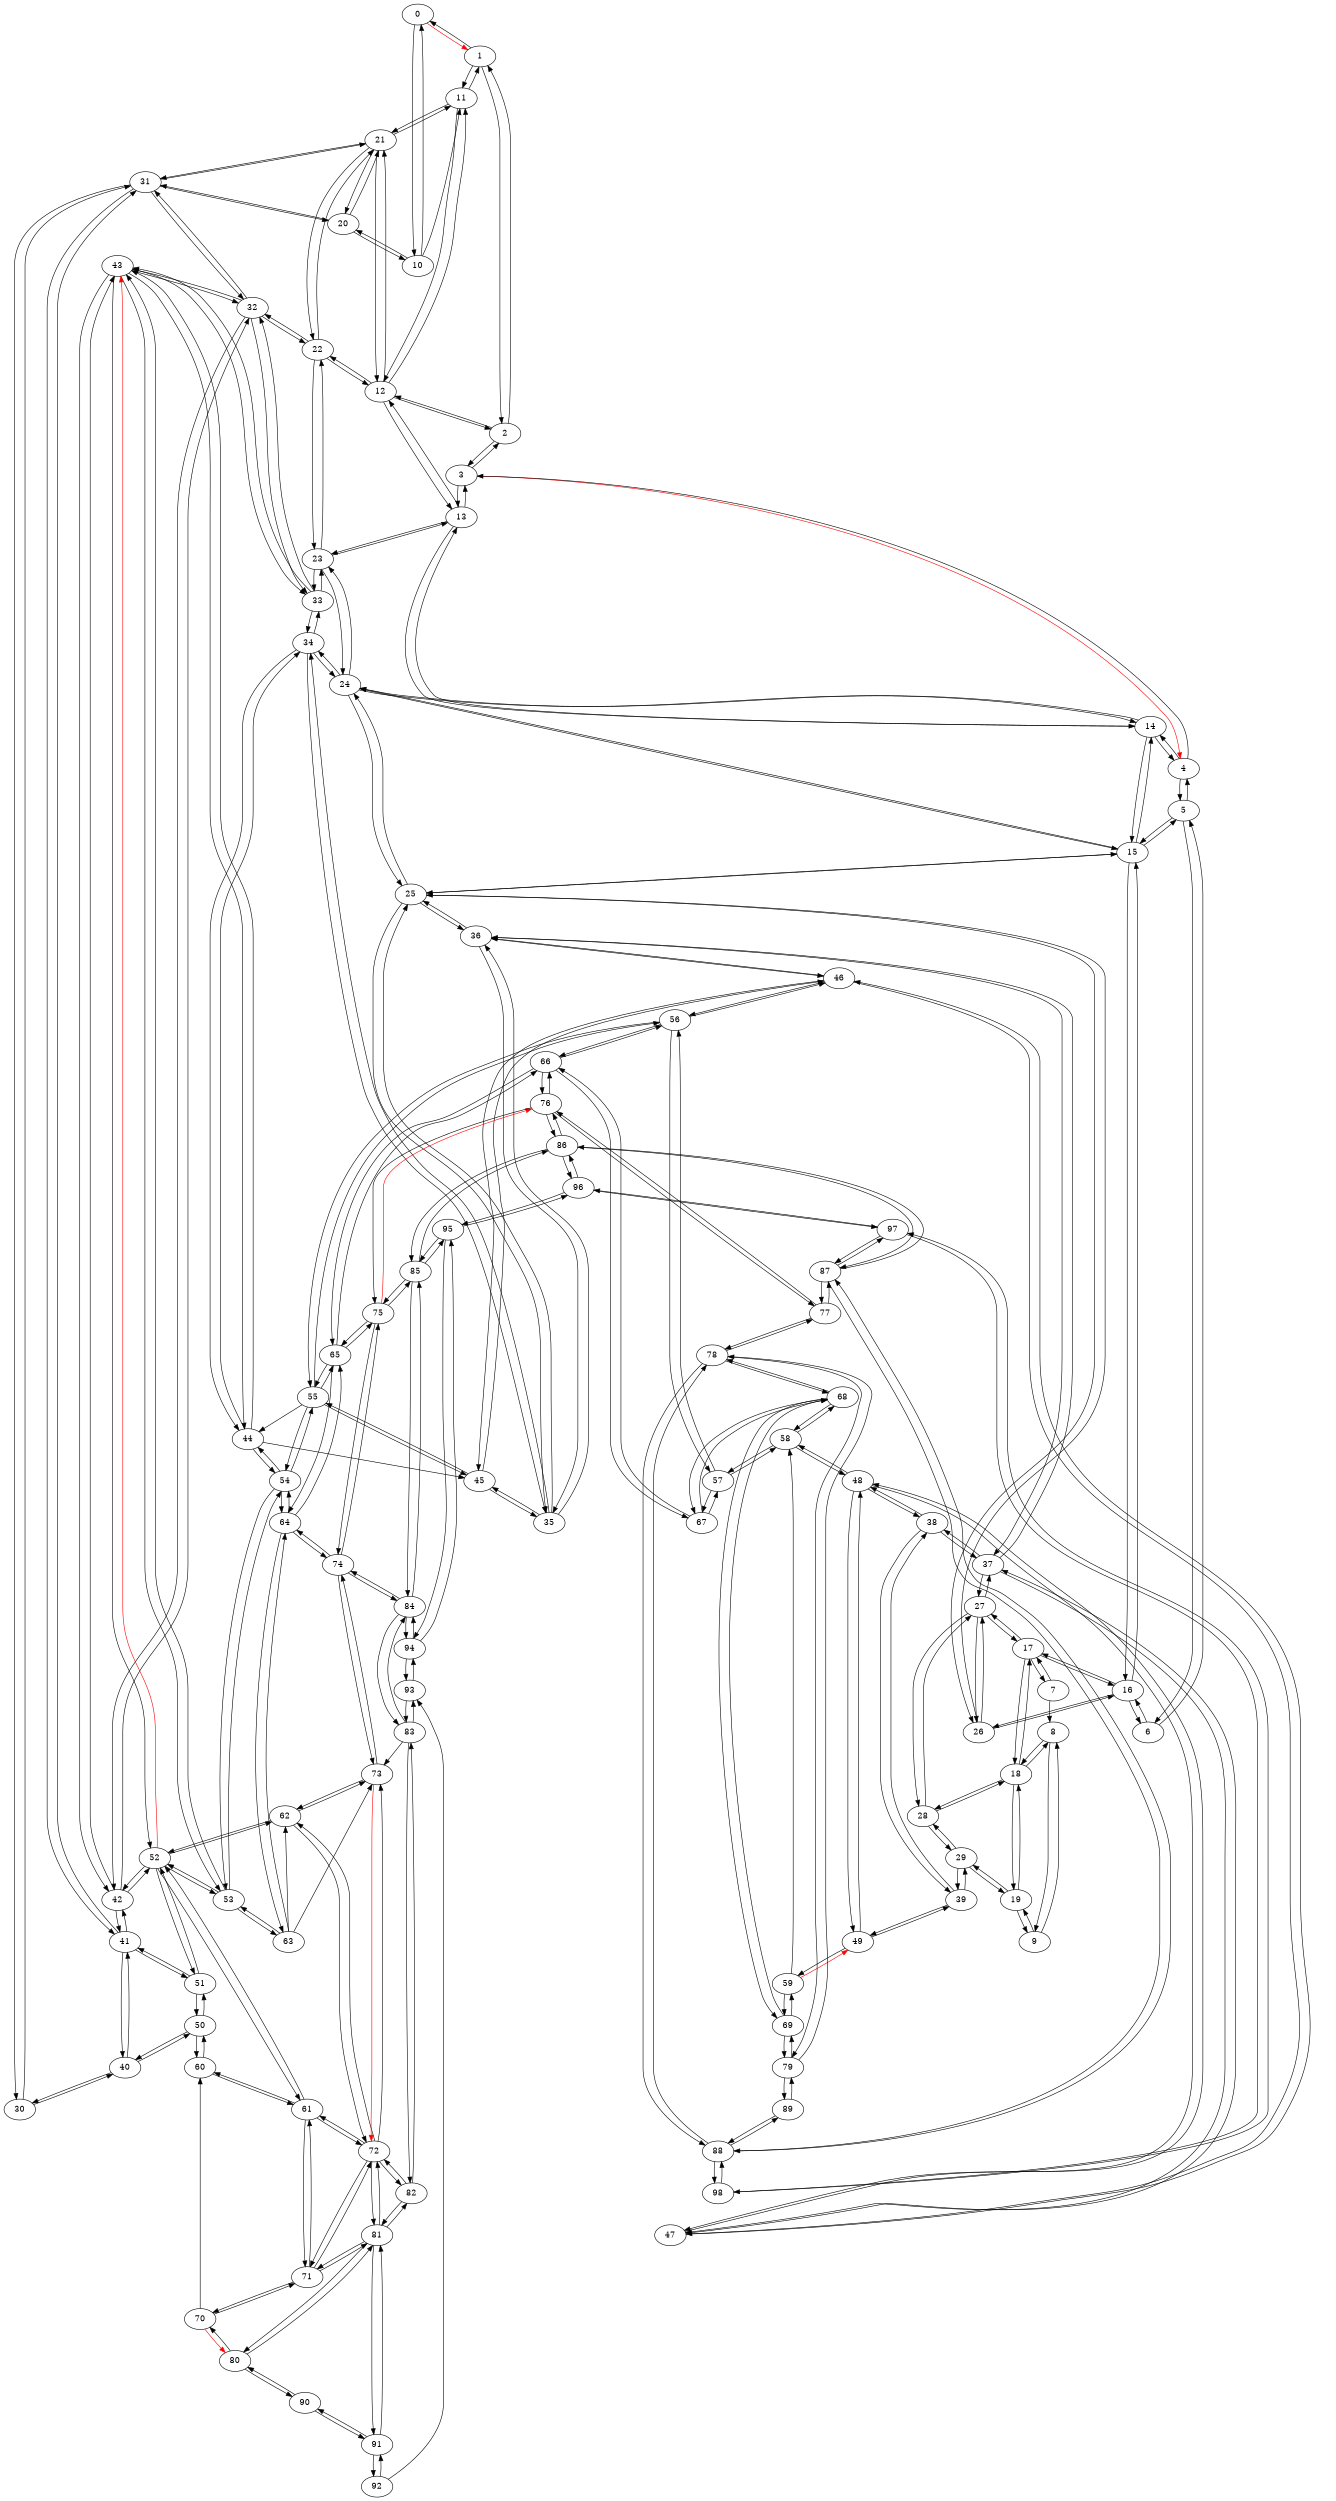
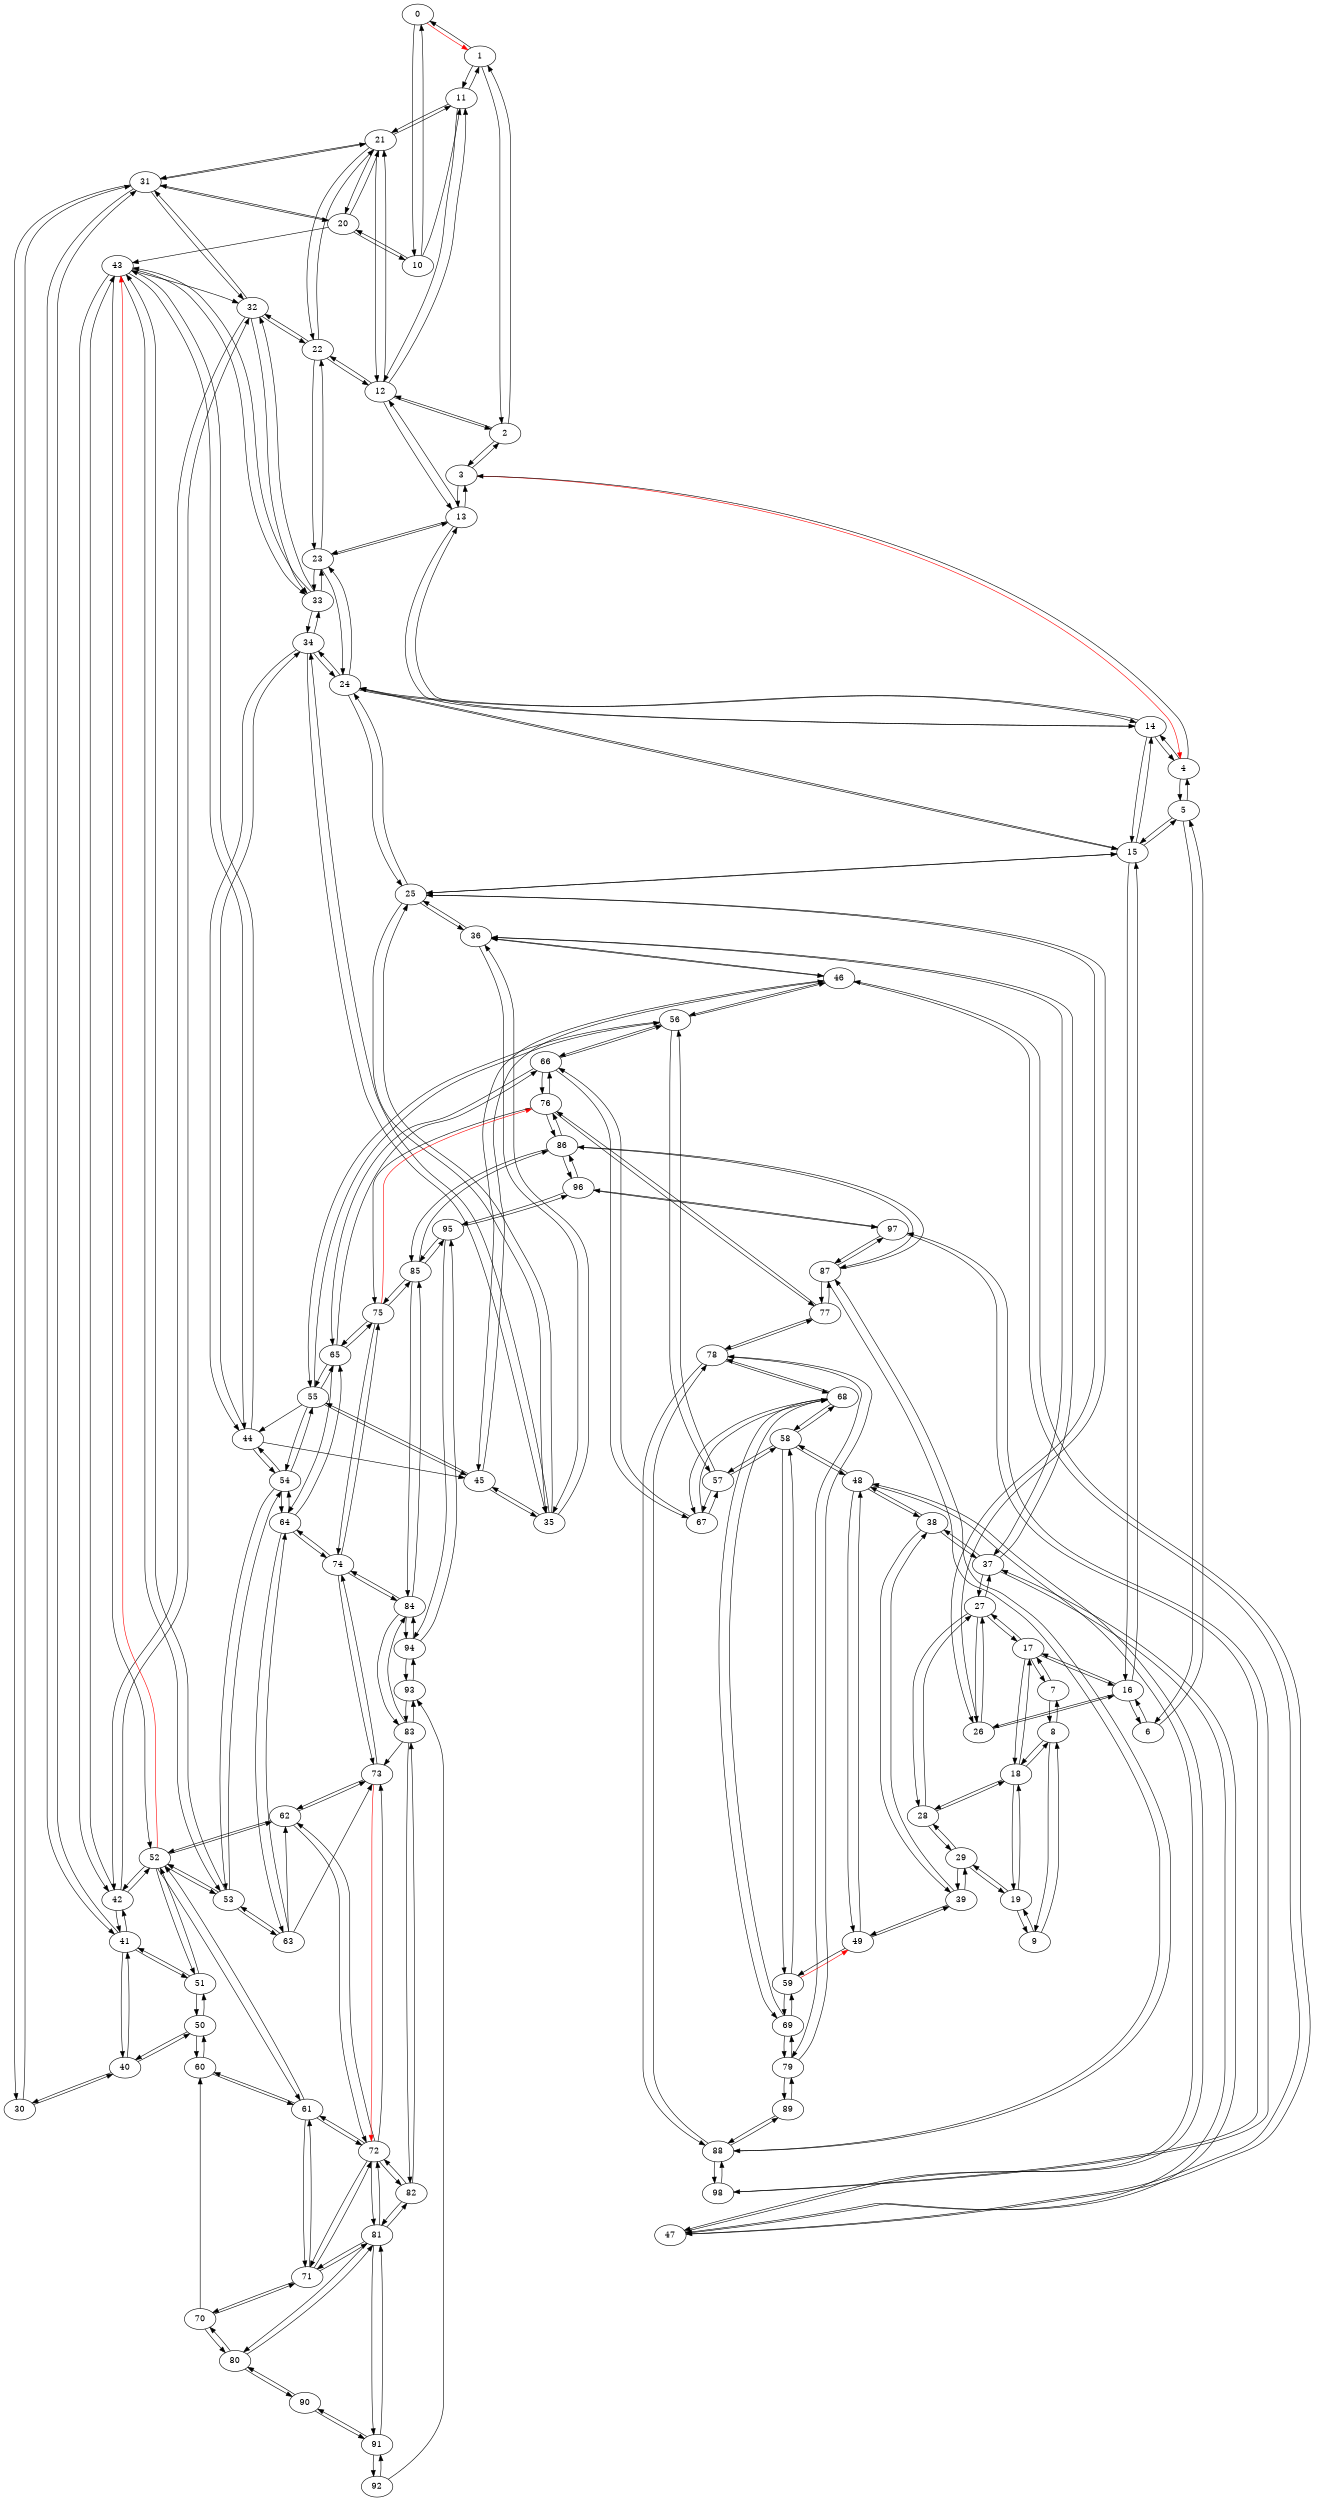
edge "32" -> "43": now "20" -> "43"
edge "58" -> "59": added
edge "8" -> "7": added
edge "70" -> "80": color red -> black
